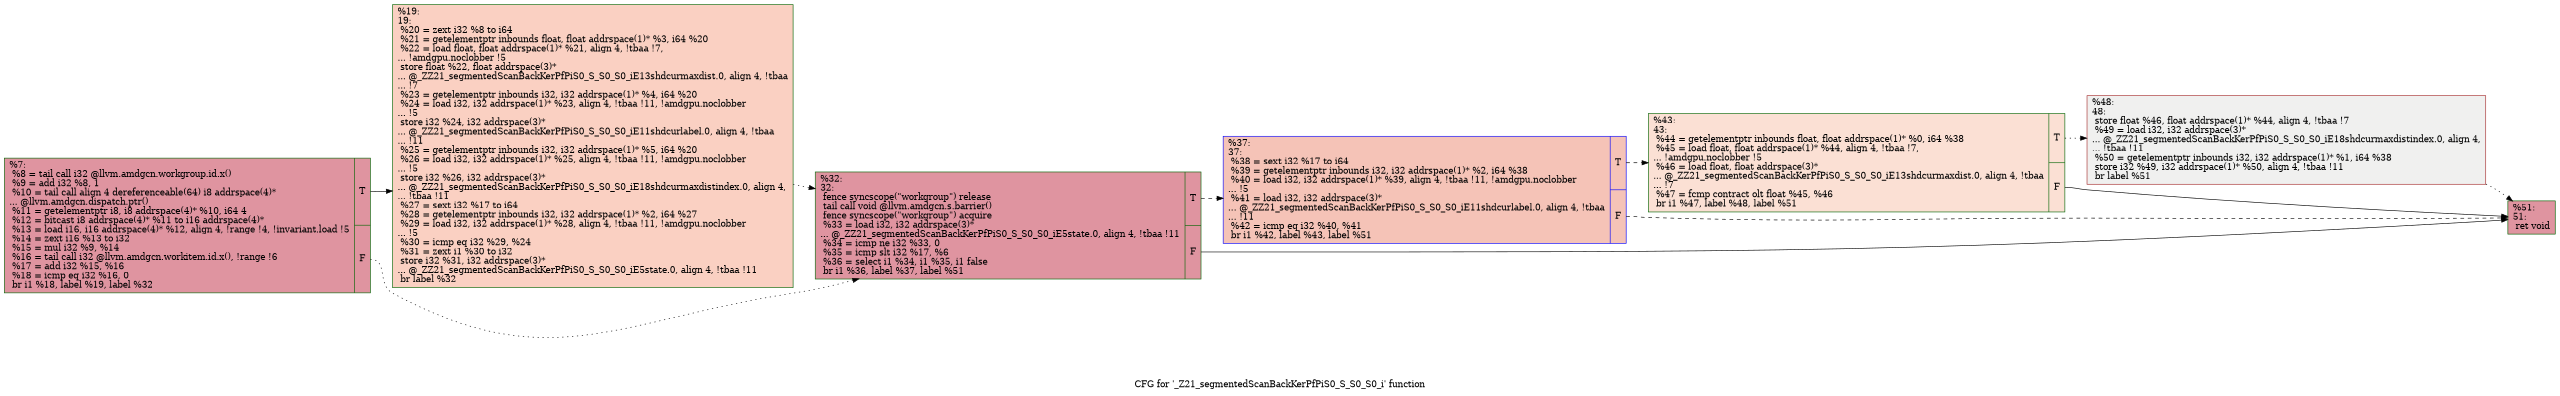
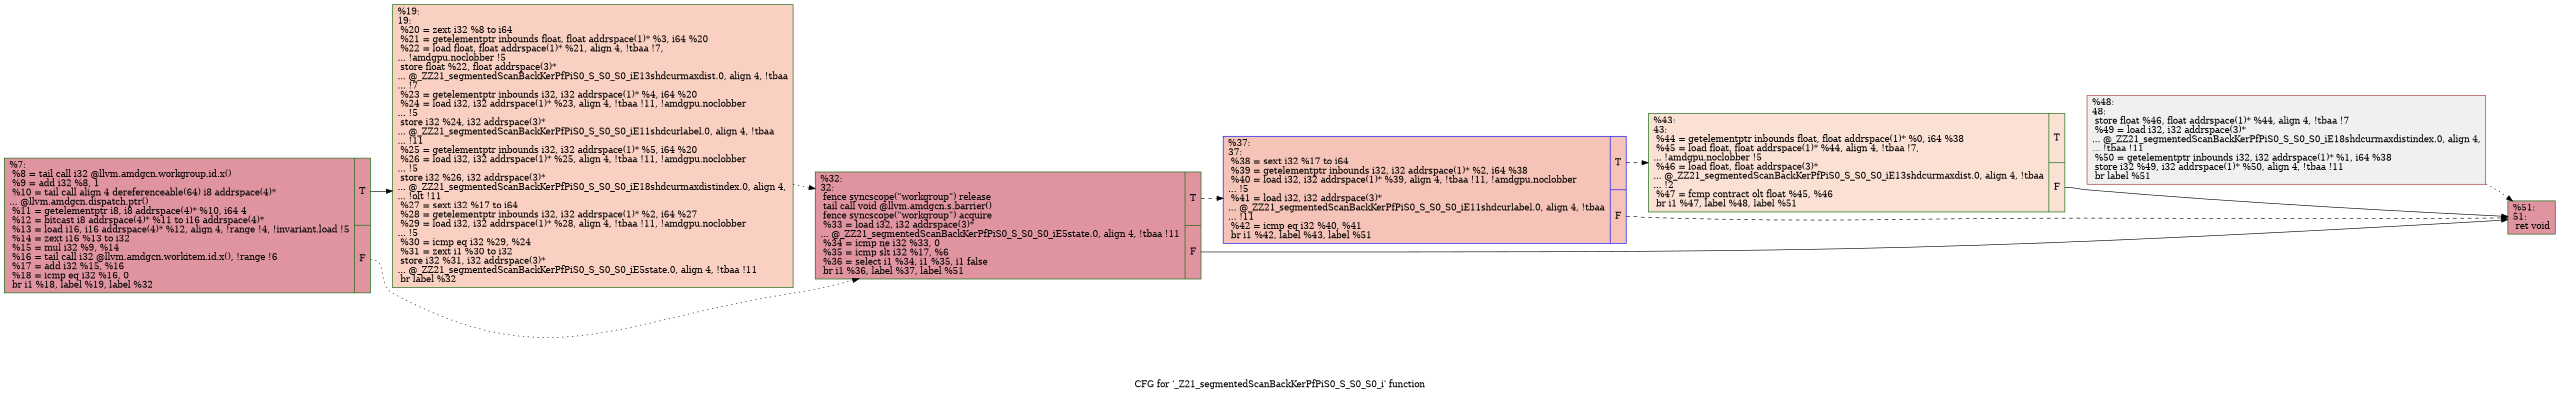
edge "%43:" -> "%48:": removed
node "%43:": text "... !7" -> "... !2"
node "%19:": text "... !tbaa !11" -> "... !olt !11"
